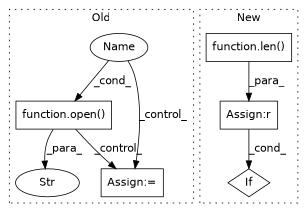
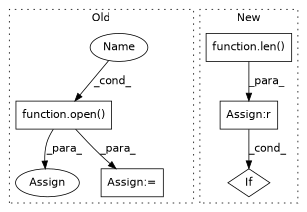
edge "Name" -> "Assign:=": removed, label "_control_"
edge "function.open()" -> "Assign:=": label "_control_" -> "_para_"
node "Str": label "Str" -> "Assign"
